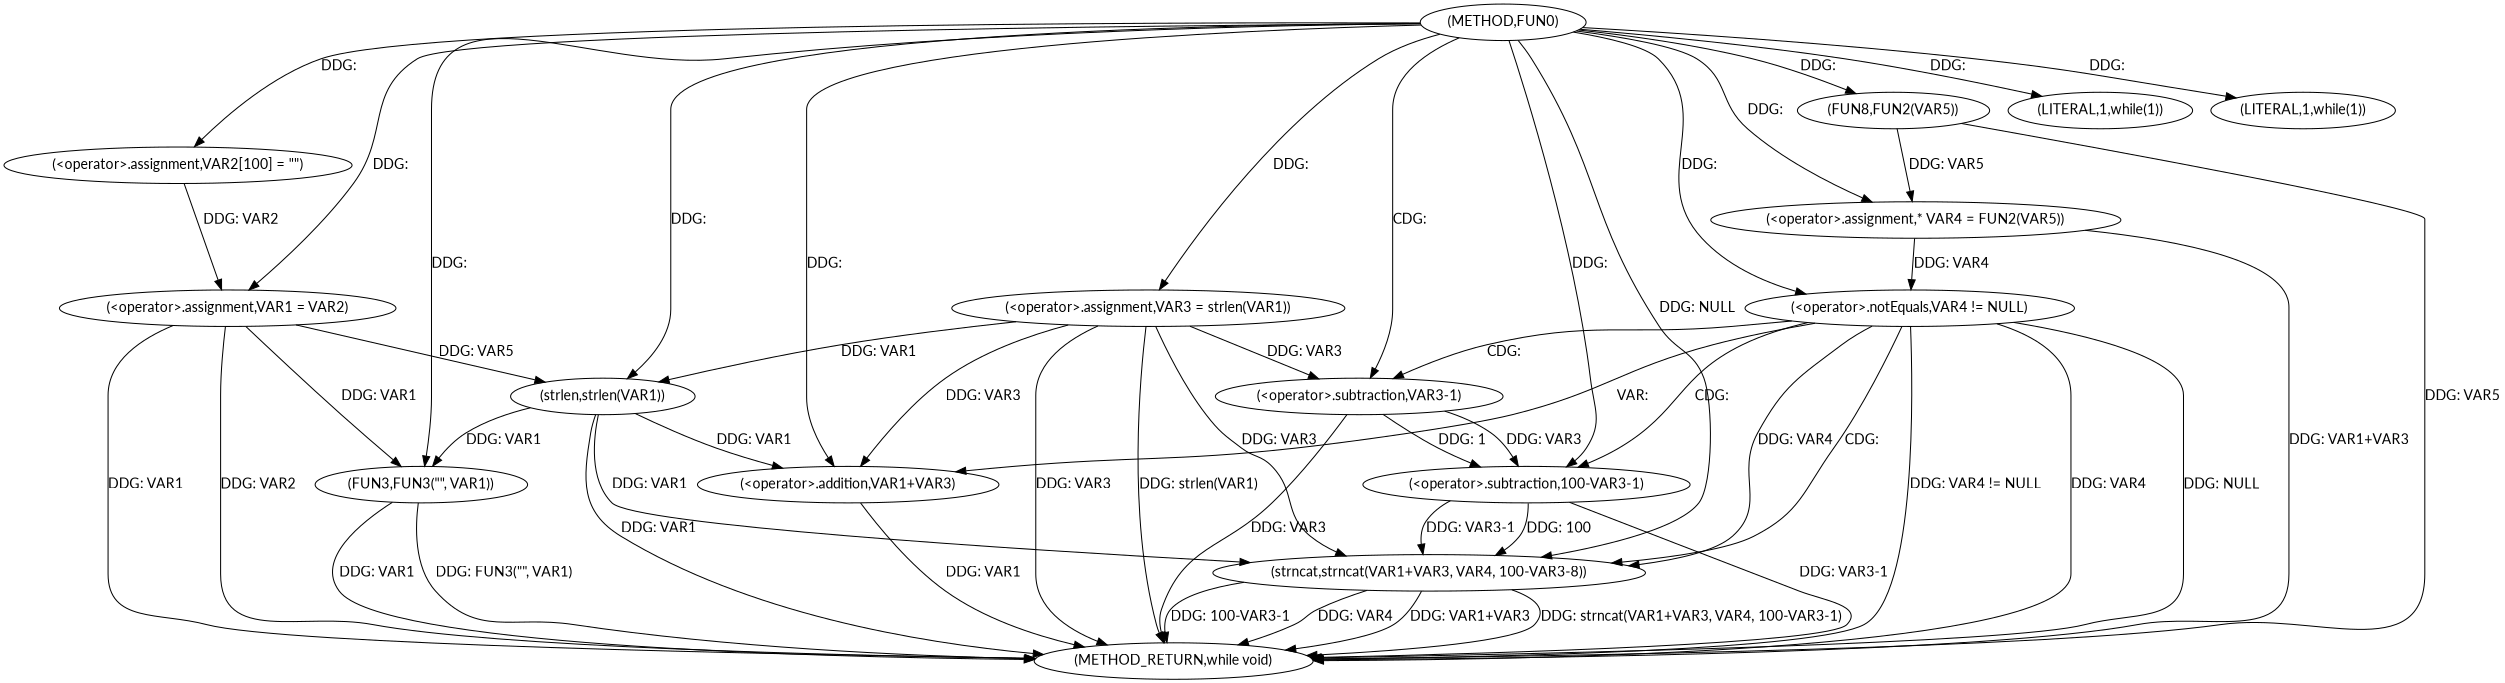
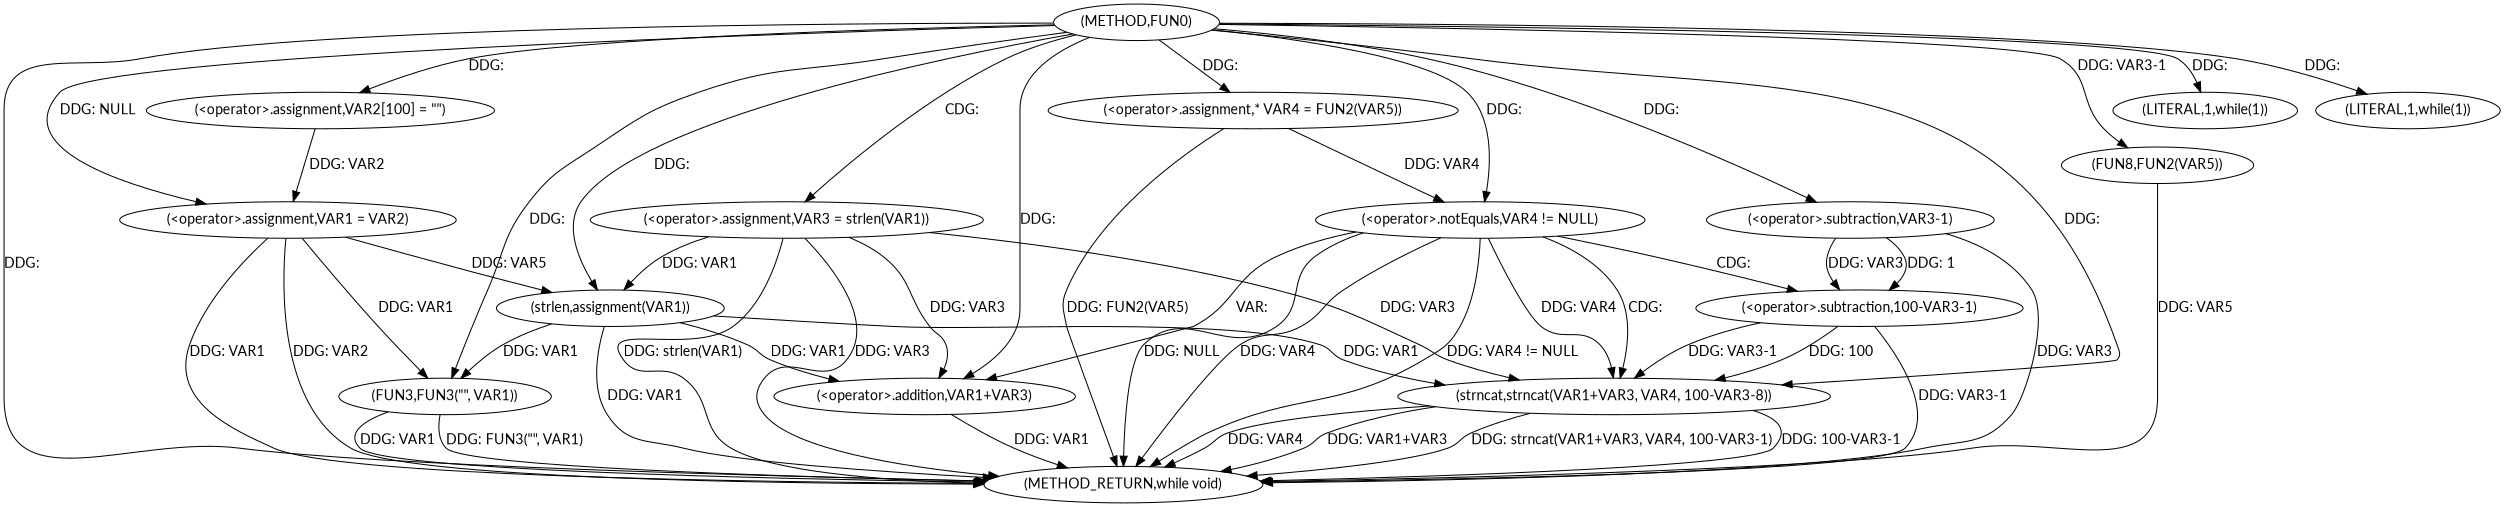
edge "(METHOD,FUN0)" -> "(FUN8,FUN2(VAR5))": label "DDG: " -> "DDG: VAR3-1"
edge "(FUN8,FUN2(VAR5))" -> "(<operator>.assignment,* VAR4 = FUN2(VAR5))": removed, label "DDG: VAR5"
edge "(METHOD,FUN0)" -> "(<operator>.assignment,VAR1 = VAR2)": label "DDG: " -> "DDG: NULL"
edge "(METHOD,FUN0)" -> "(<operator>.assignment,VAR3 = strlen(VAR1))": label "DDG: " -> "CDG: "
edge "(METHOD,FUN0)" -> "(<operator>.subtraction,VAR3-1)": label "CDG: " -> "DDG: "
edge "(METHOD,FUN0)" -> "(<operator>.subtraction,100-VAR3-1)": now "(METHOD,FUN0)" -> "(METHOD_RETURN,while void)"
edge "(METHOD,FUN0)" -> "(strncat,strncat(VAR1+VAR3, VAR4, 100-VAR3-8))": label "DDG: NULL" -> "DDG: "
edge "(<operator>.notEquals,VAR4 != NULL)" -> "(<operator>.subtraction,VAR3-1)": removed, label "CDG:"
edge "(<operator>.assignment,VAR3 = strlen(VAR1))" -> "(<operator>.subtraction,VAR3-1)": removed, label "DDG: VAR3"
node "(strlen,strlen(VAR1))": label "(strlen,strlen(VAR1))" -> "(strlen,assignment(VAR1))"
edge "(<operator>.assignment,* VAR4 = FUN2(VAR5))" -> "(METHOD_RETURN,while void)": label "DDG: VAR1+VAR3" -> "DDG: FUN2(VAR5)"
